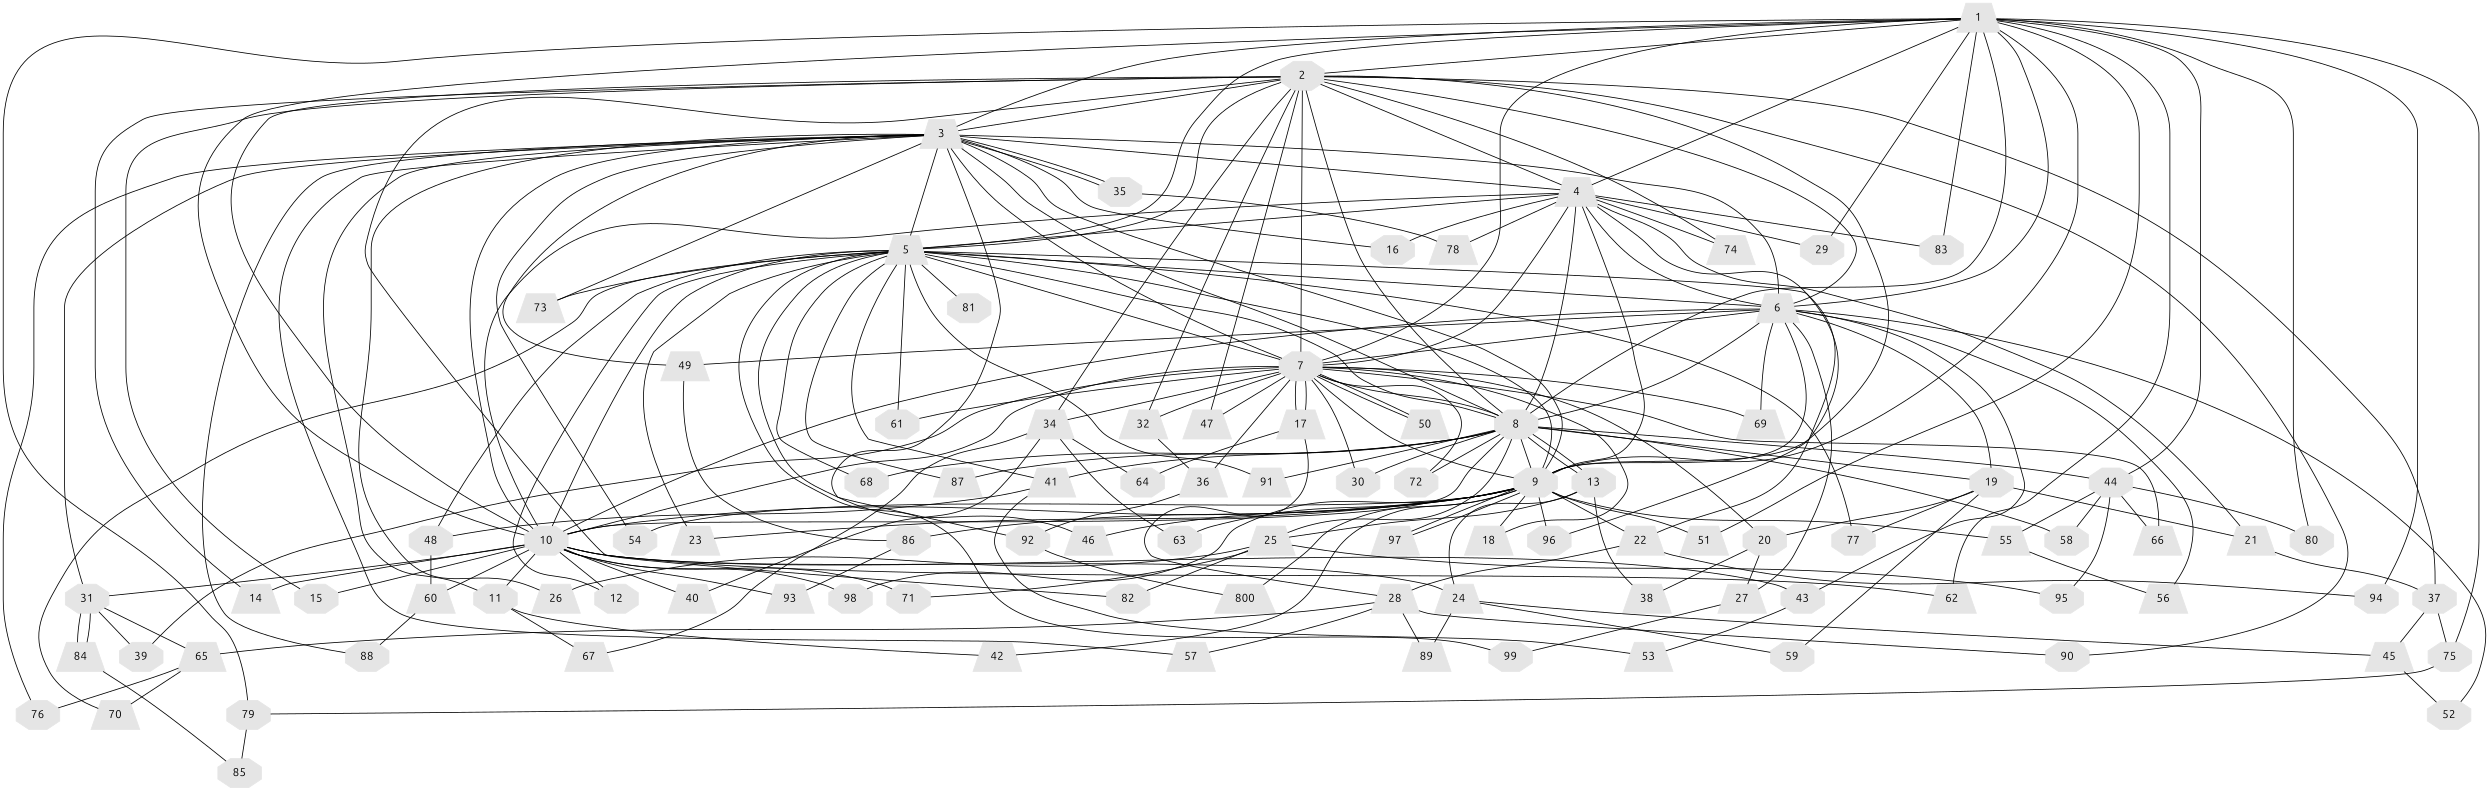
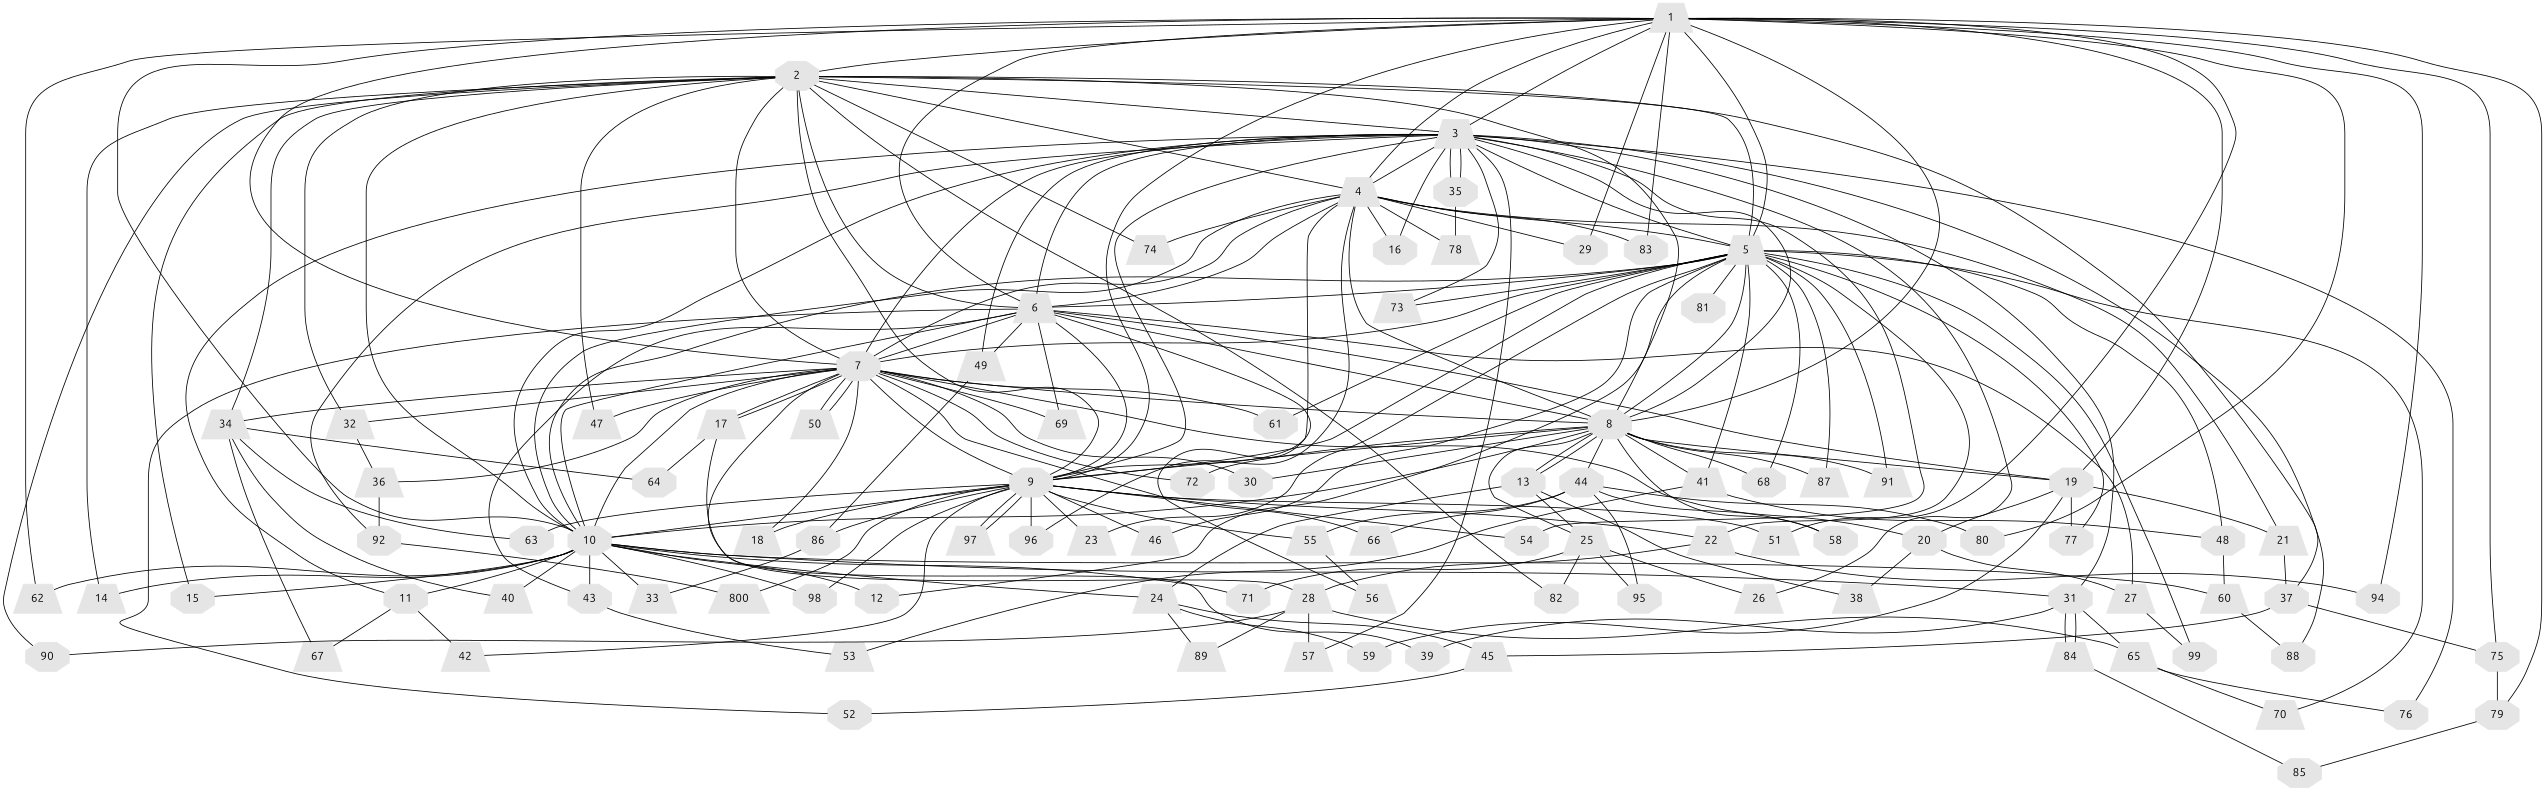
edge "1" -- "44": now "1" -- "19"
node "93": label "93" -> "33"
